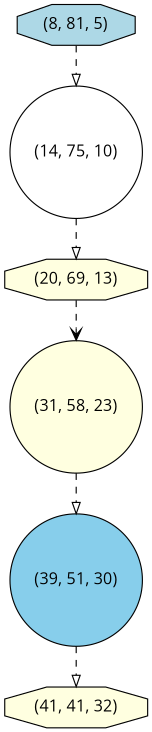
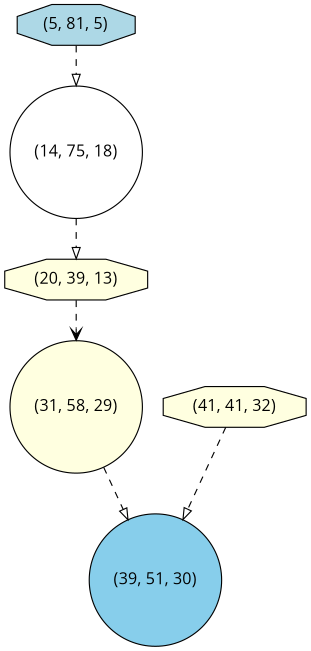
node "(8, 81, 5)": label "(8, 81, 5)" -> "(5, 81, 5)"
node "(14, 75, 10)": label "(14, 75, 10)" -> "(14, 75, 18)"
node "(20, 69, 13)": label "(20, 69, 13)" -> "(20, 39, 13)"
node "(31, 58, 23)": label "(31, 58, 23)" -> "(31, 58, 29)"
edge "(39, 51, 30)" -> "(41, 41, 32)": reversed
